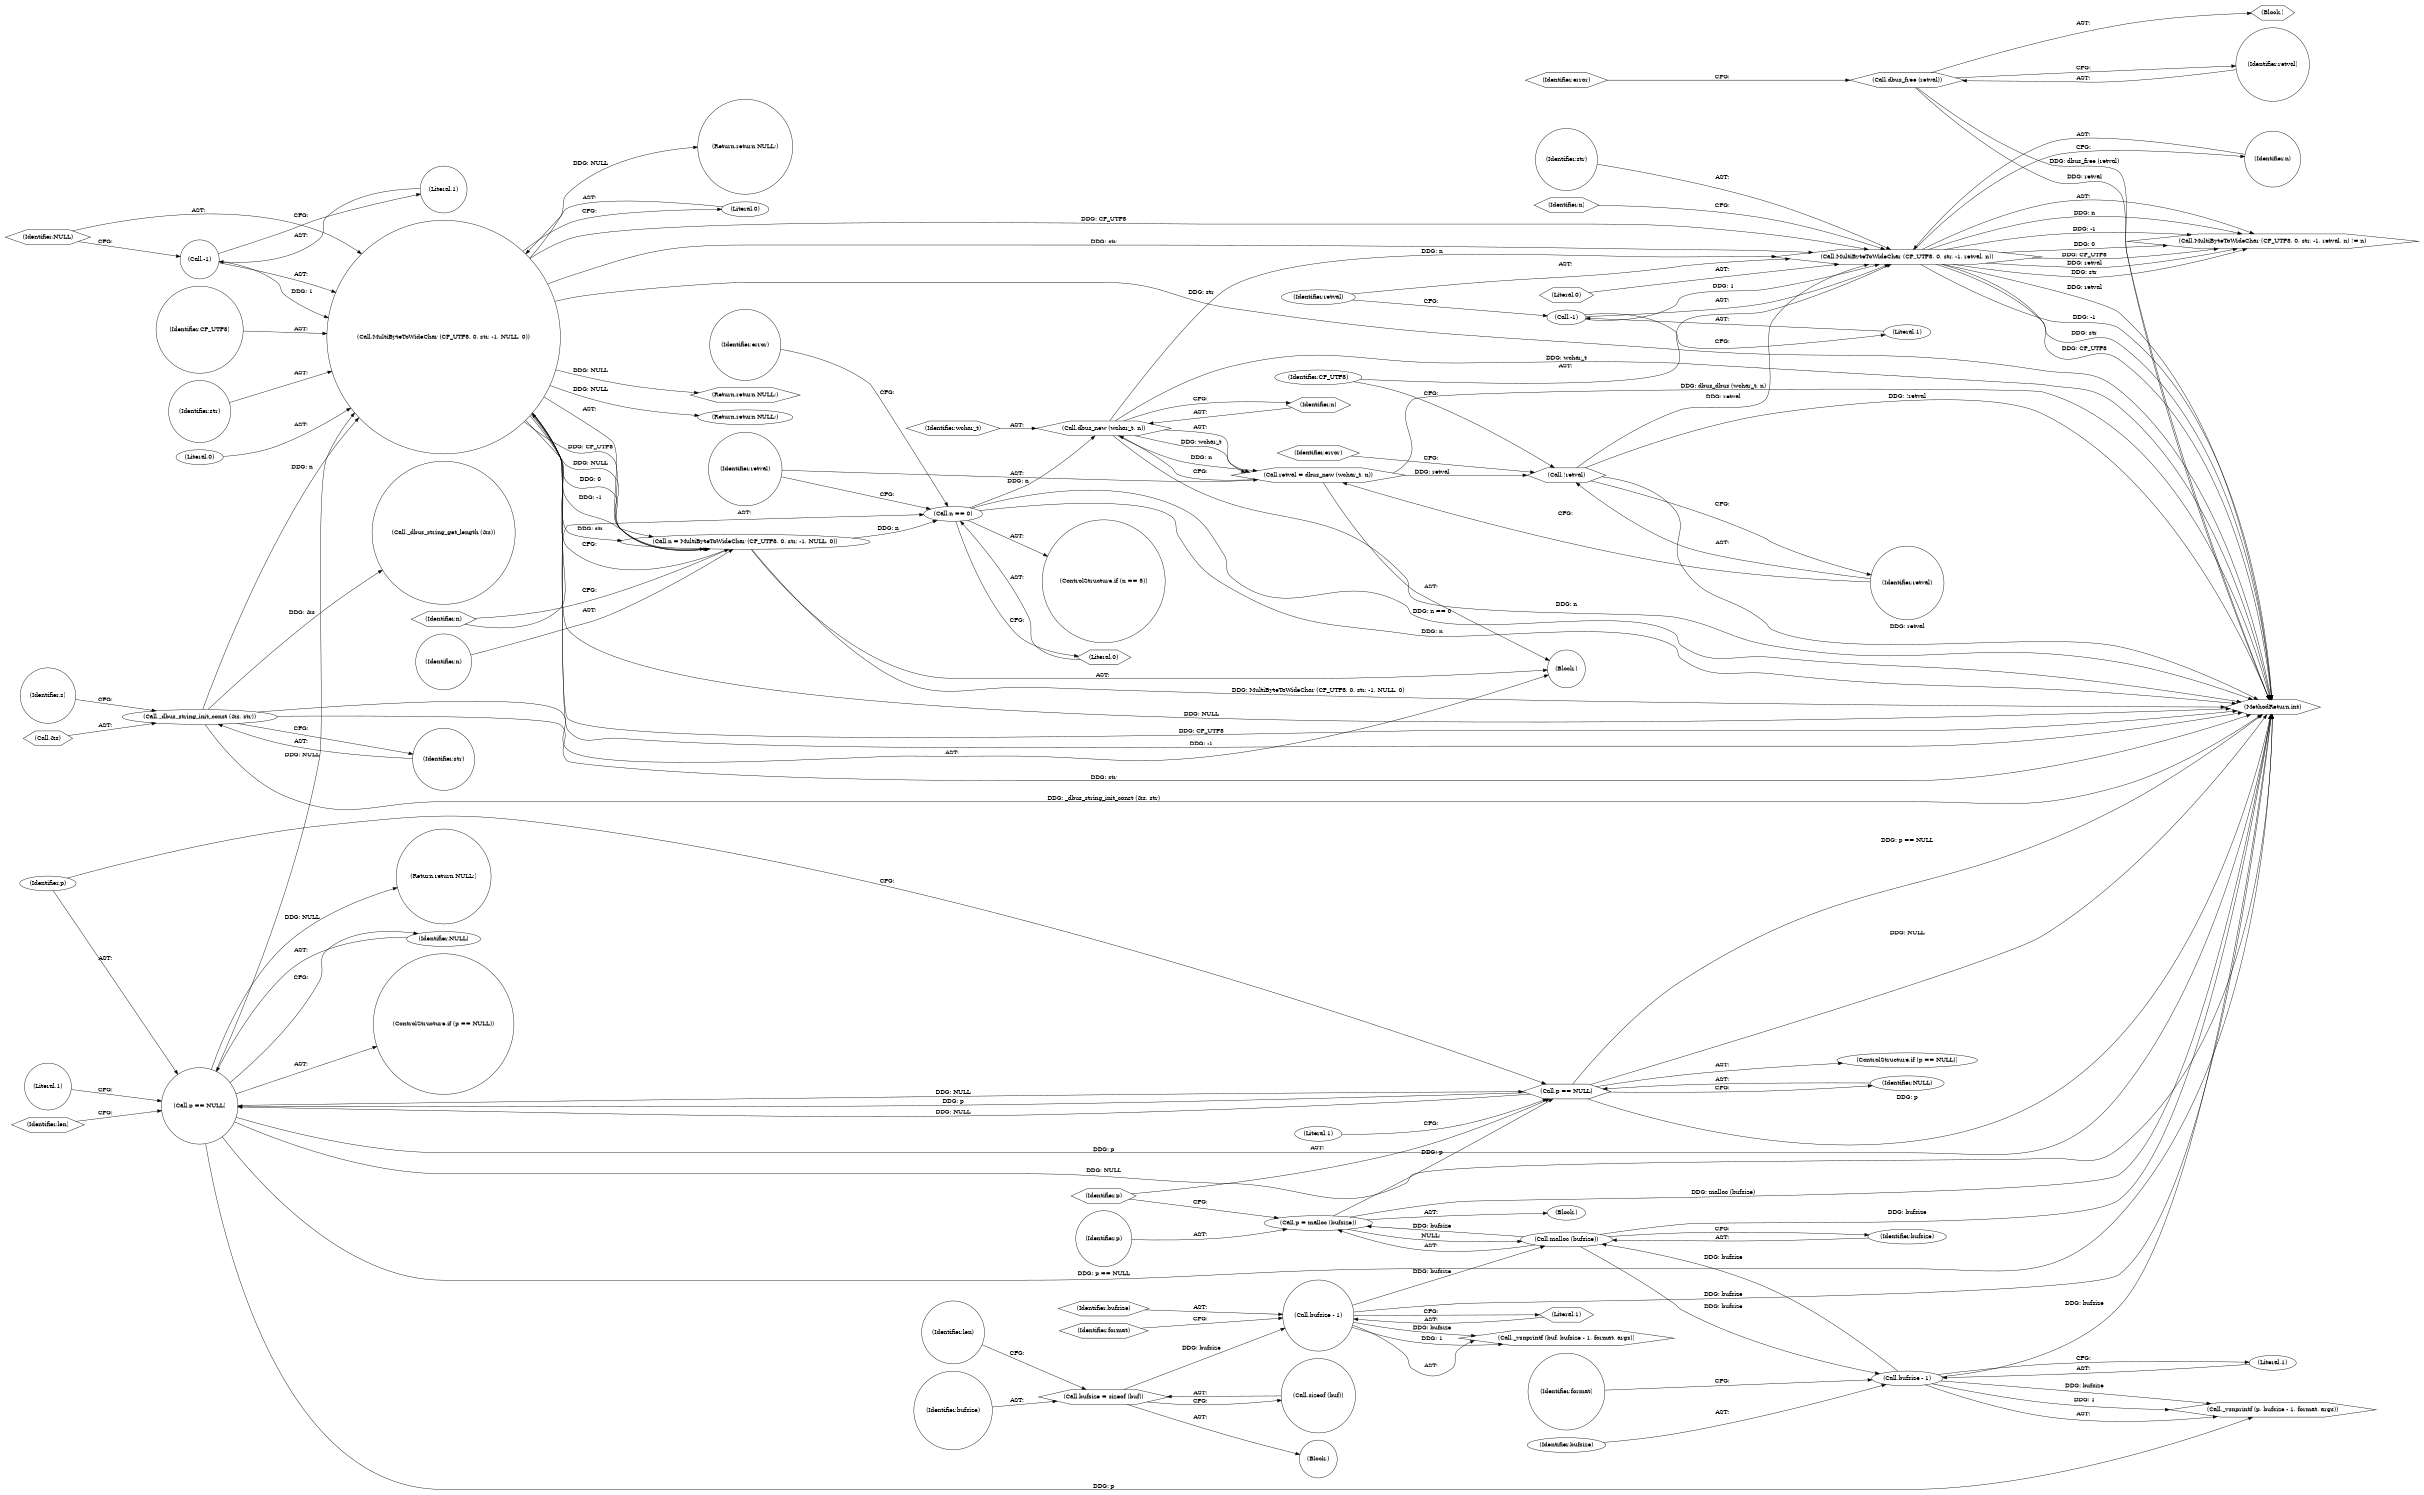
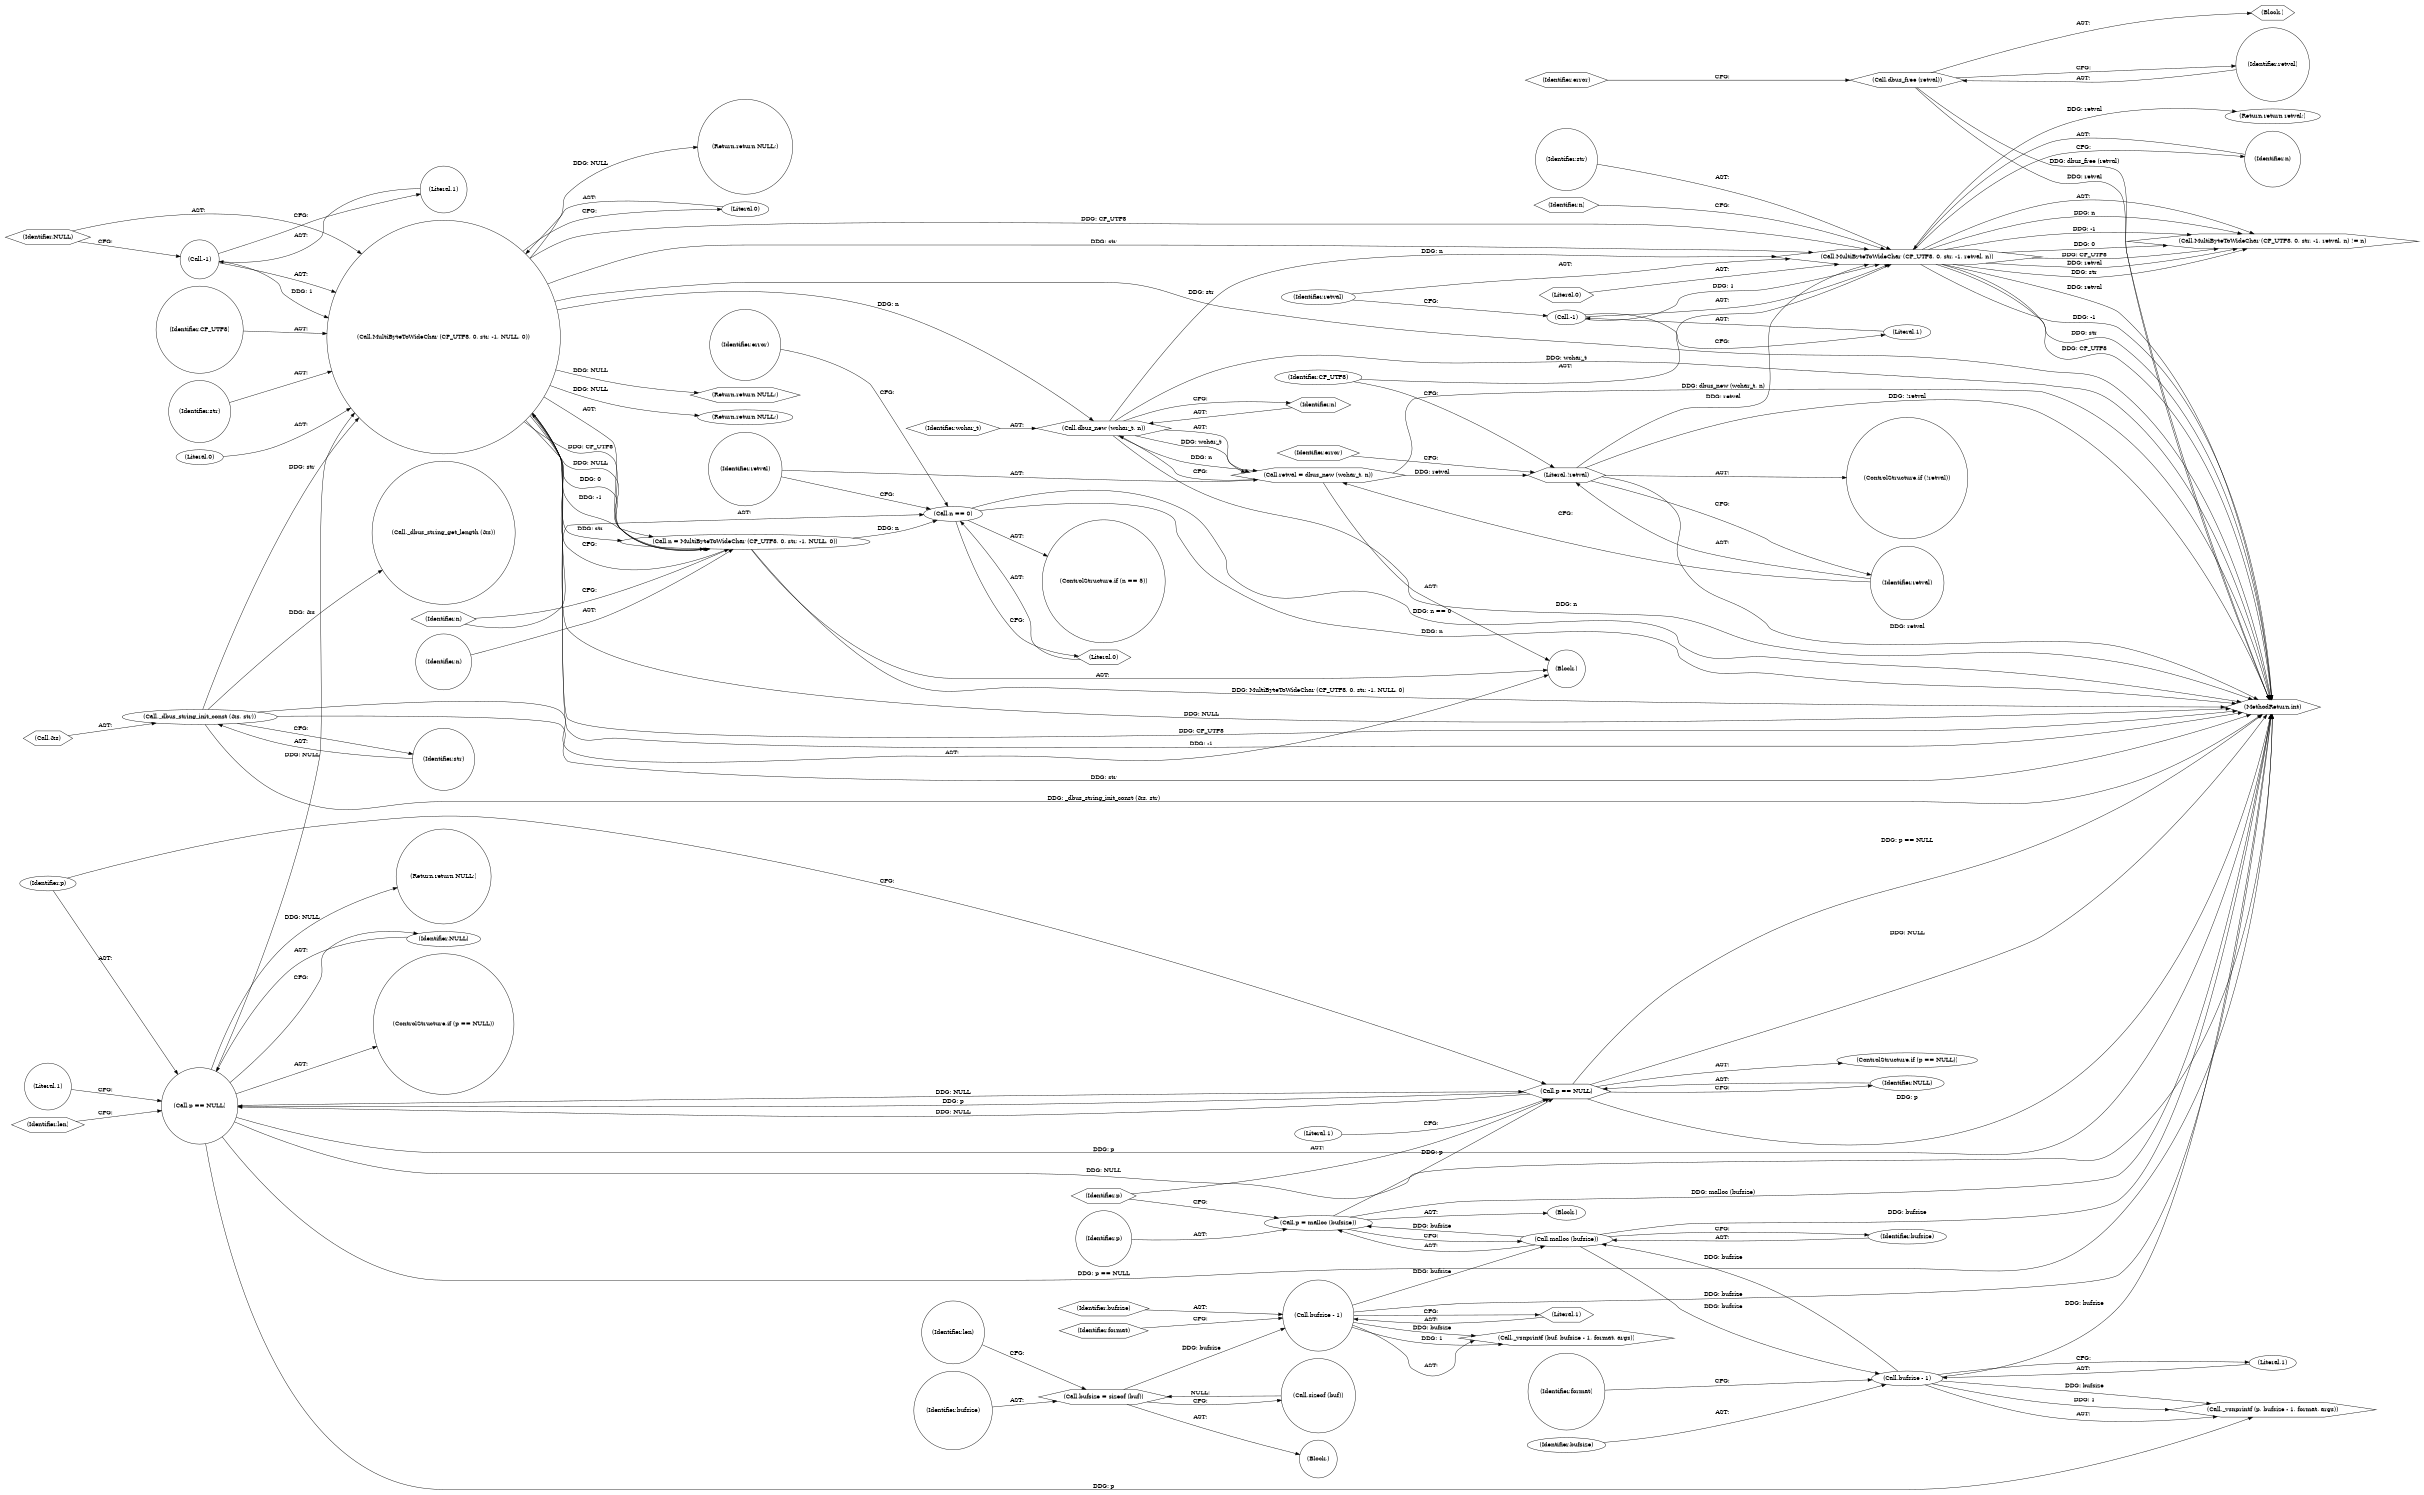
node "(Return,return retval;)": added
edge "(Call,retval = dbus_new (wchar_t, n))" -> "(MethodReturn,int)": label "DDG: dbus_dbus (wchar_t, n)" -> "DDG: dbus_new (wchar_t, n)"
edge "(Call,_dbus_string_init_const (&s, str))" -> "(Call,MultiByteToWideChar (CP_UTF8, 0, str, -1, NULL, 0))": label "DDG: n" -> "DDG: str"
node "(Call,!retval)": label "(Call,!retval)" -> "(Literal,!retval)"
node "(ControlStructure,if (!retval))": added
edge "(Call,n == 0)" -> "(Call,dbus_new (wchar_t, n))": now "(Call,MultiByteToWideChar (CP_UTF8, 0, str, -1, NULL, 0))" -> "(Call,dbus_new (wchar_t, n))"
node "(Identifier,s)": removed
edge "(Call,p = malloc (bufsize))" -> "(Call,malloc (bufsize))": label "NULL: " -> "CFG: "
edge "(Call,sizeof (buf))" -> "(Call,bufsize = sizeof (buf))": label "AST: " -> "NULL: "
